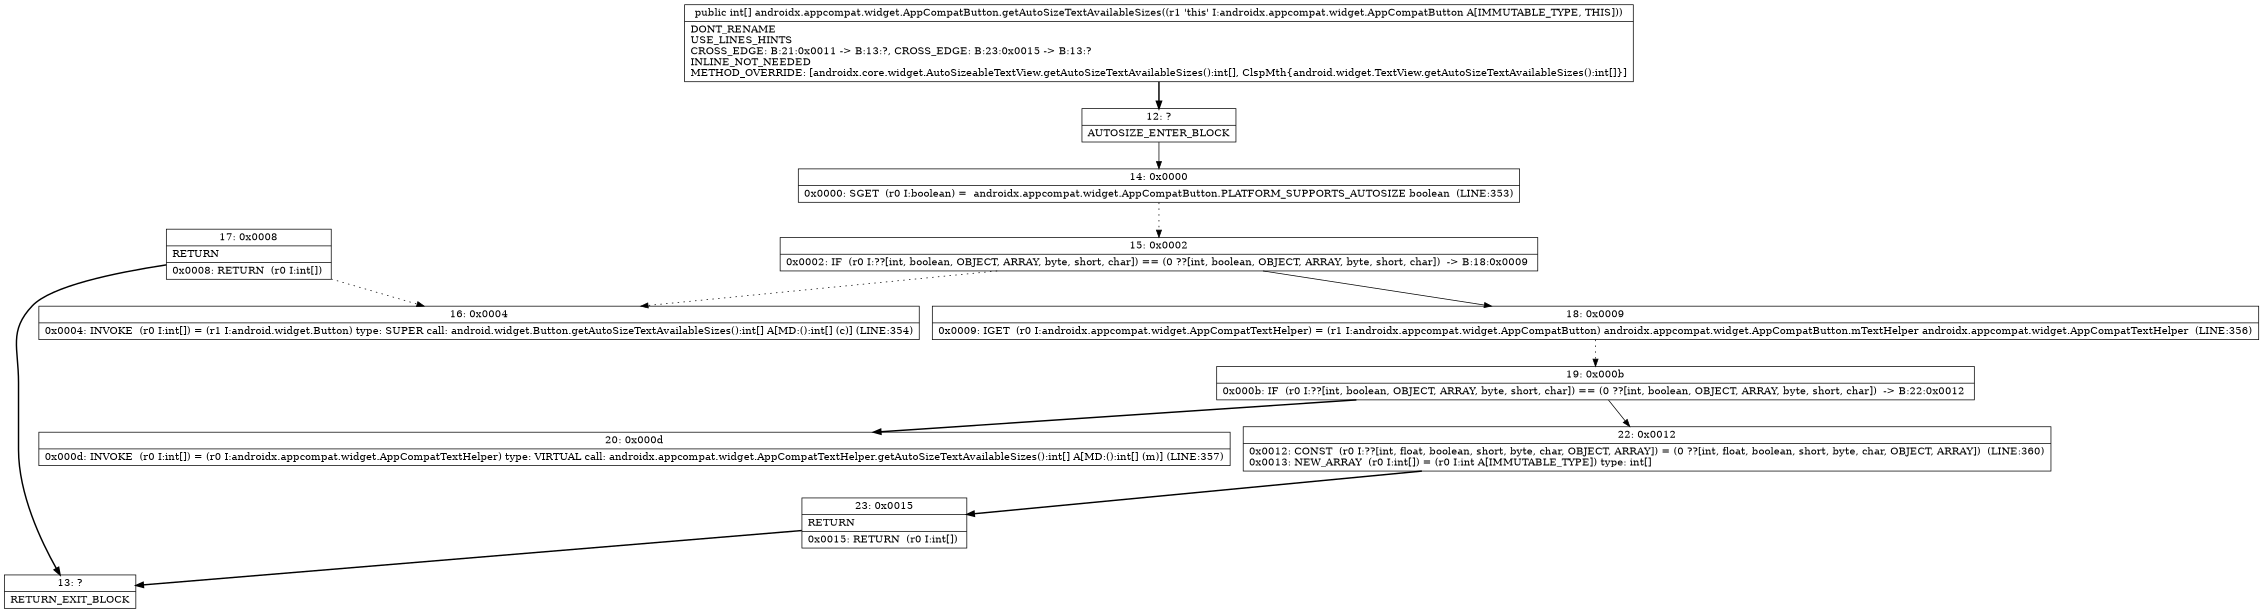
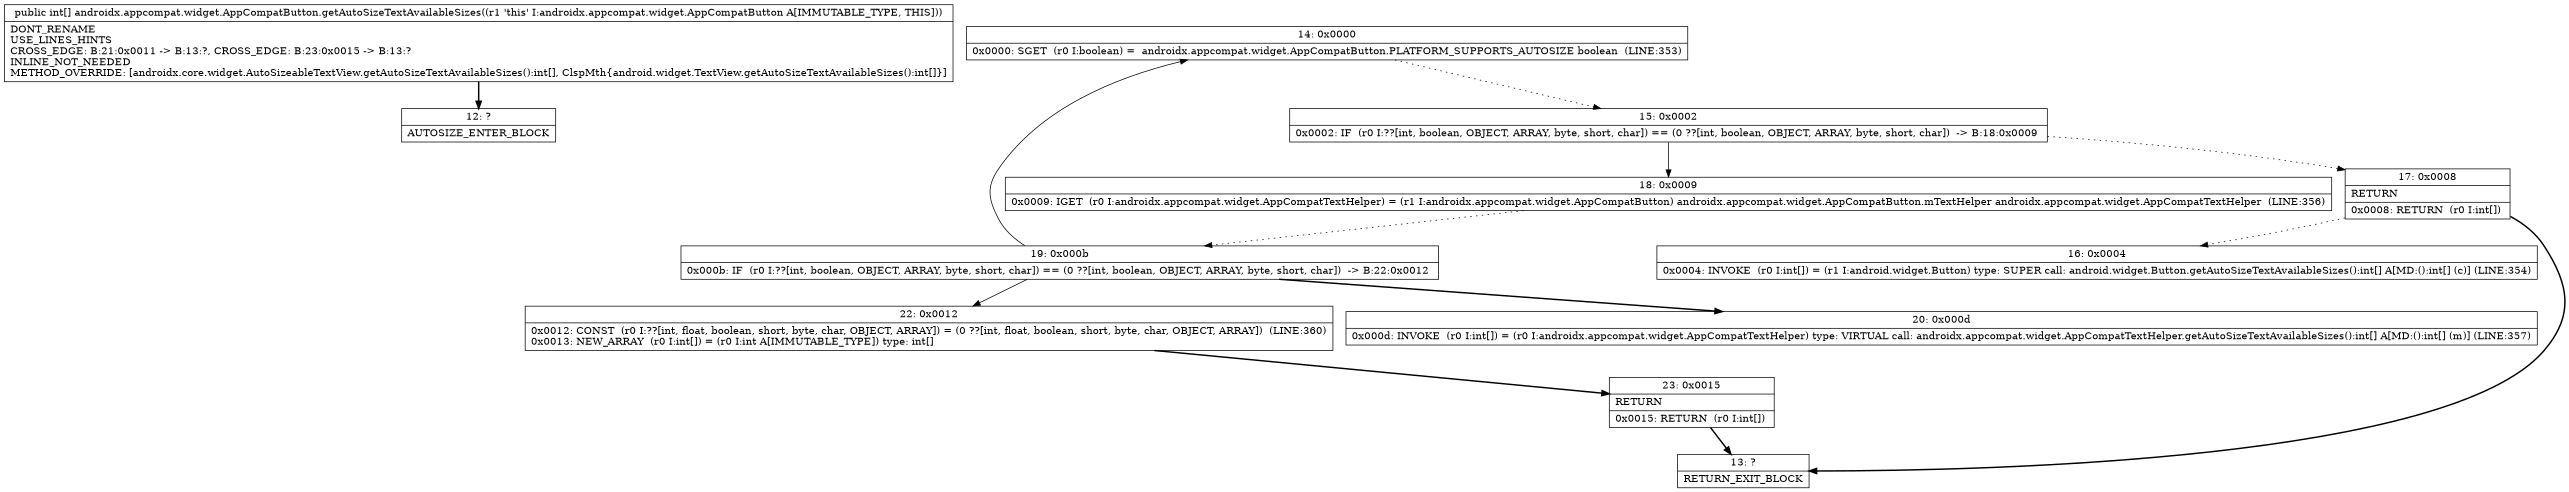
edge "12: ?" -> "14: 0x0000": now "19: 0x000b" -> "14: 0x0000"
edge "15: 0x0002" -> "16: 0x0004": now "15: 0x0002" -> "17: 0x0008"
